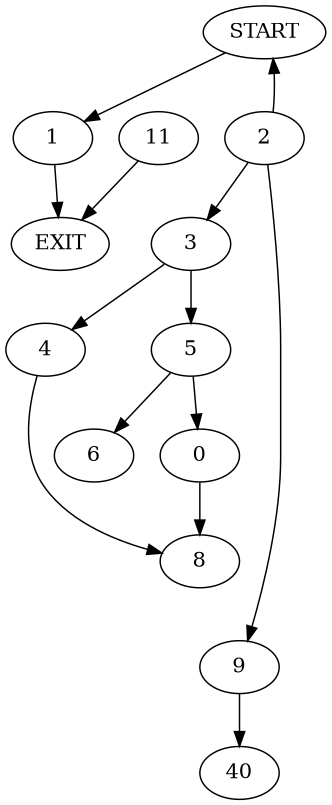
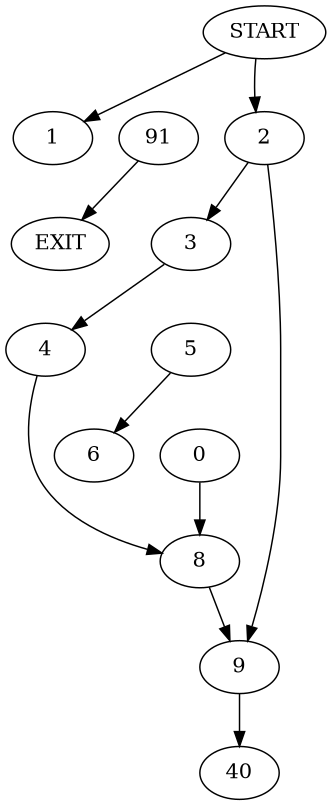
edge "2" -> "START": reversed
node "11": label "11" -> "91"
edge "1" -> "EXIT": removed
edge "3" -> "5": removed
edge "5" -> "0": removed
edge "8" -> "9": added
